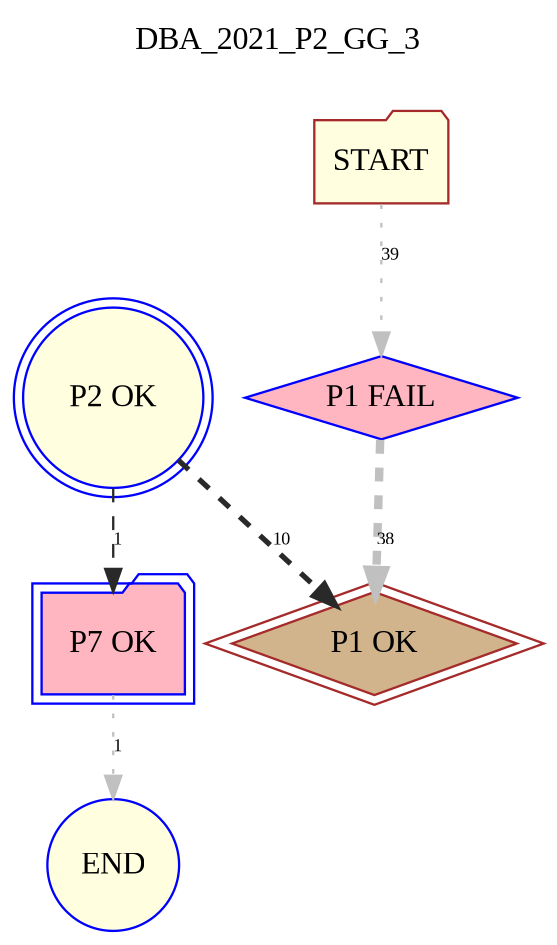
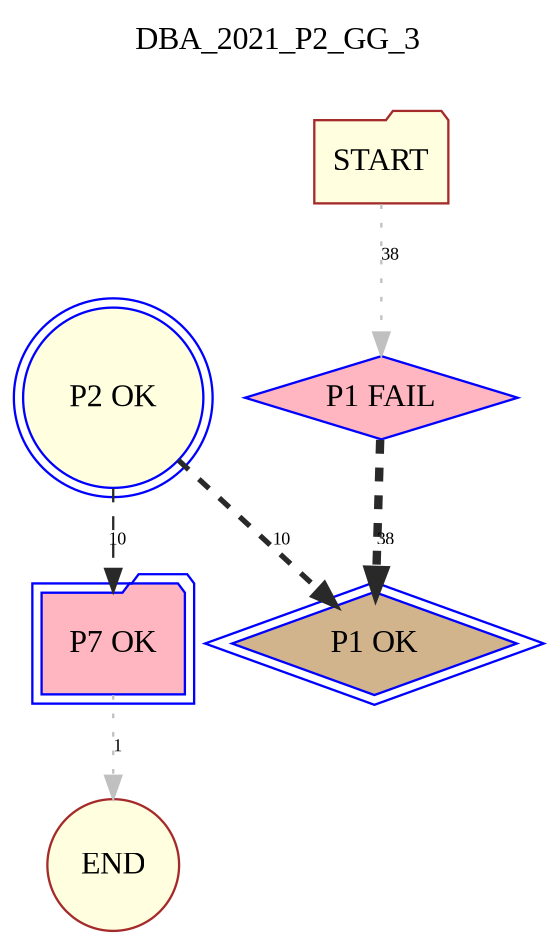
edge "START" -> "P1 FAIL": label "39" -> "38"
edge "P1 FAIL" -> "P1 OK": color grey -> grey16
edge "P2 OK" -> "P7 OK": label "1" -> "10"
node "P1 OK": color brown -> blue
node "END": color blue -> brown
